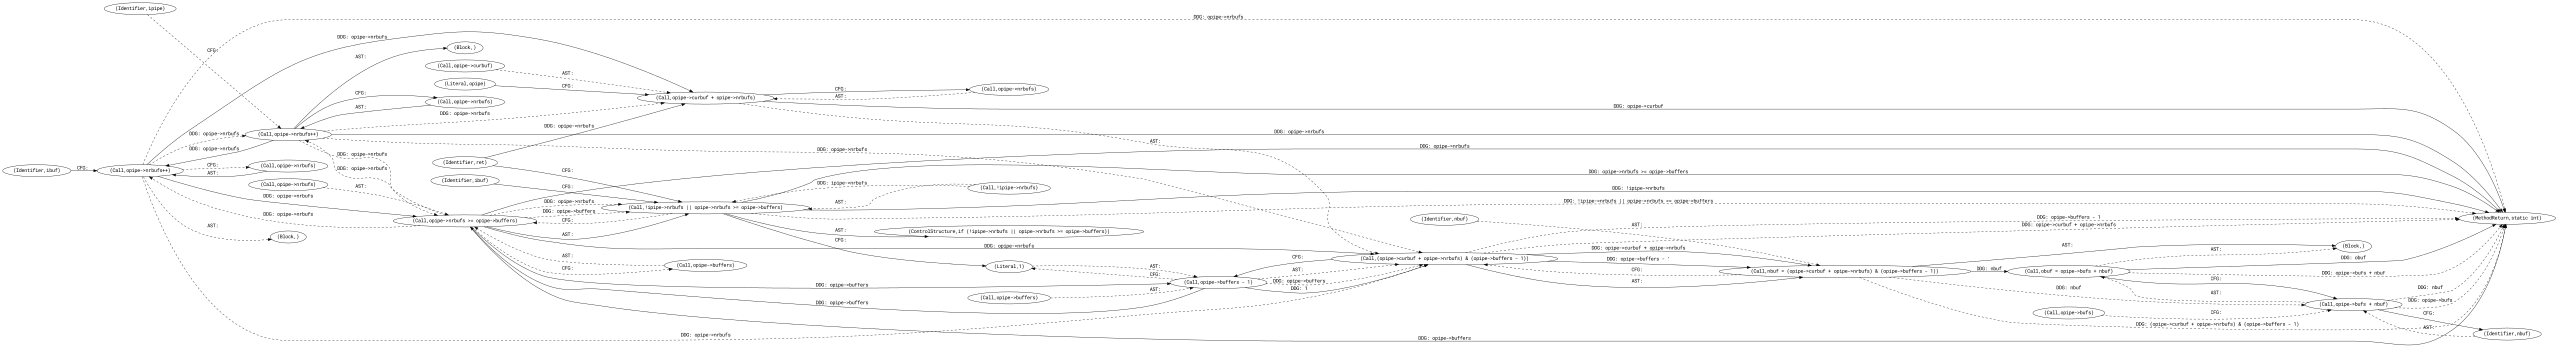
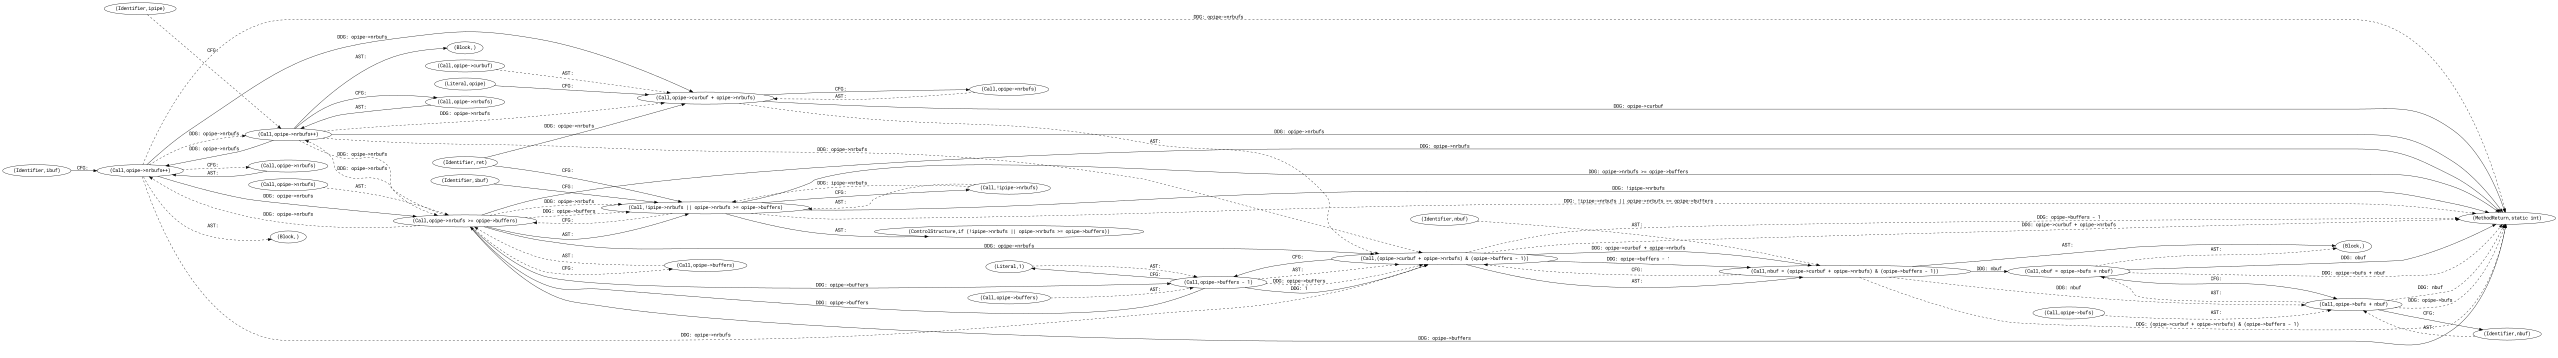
edge "(Call,!ipipe->nrbufs || opipe->nrbufs >= opipe->buffers)" -> "(Literal,1)": now "(Call,!ipipe->nrbufs || opipe->nrbufs >= opipe->buffers)" -> "(Call,!ipipe->nrbufs)"
edge "(Call,opipe->buffers - 1)" -> "(Literal,1)": style dashed -> solid
edge "(Call,opipe->bufs)" -> "(Call,opipe->bufs + nbuf)": label "CFG: " -> "AST: "
